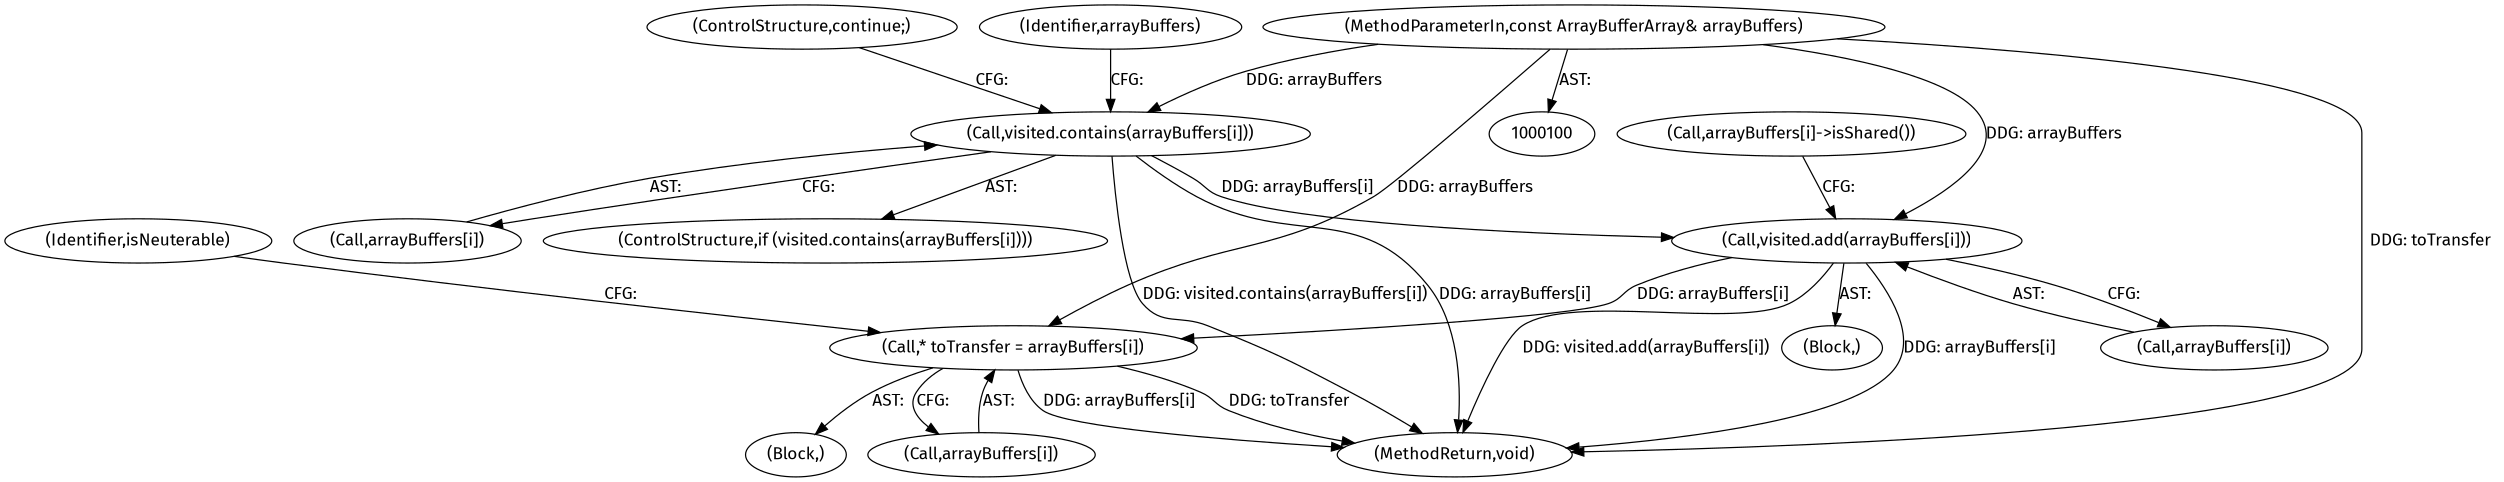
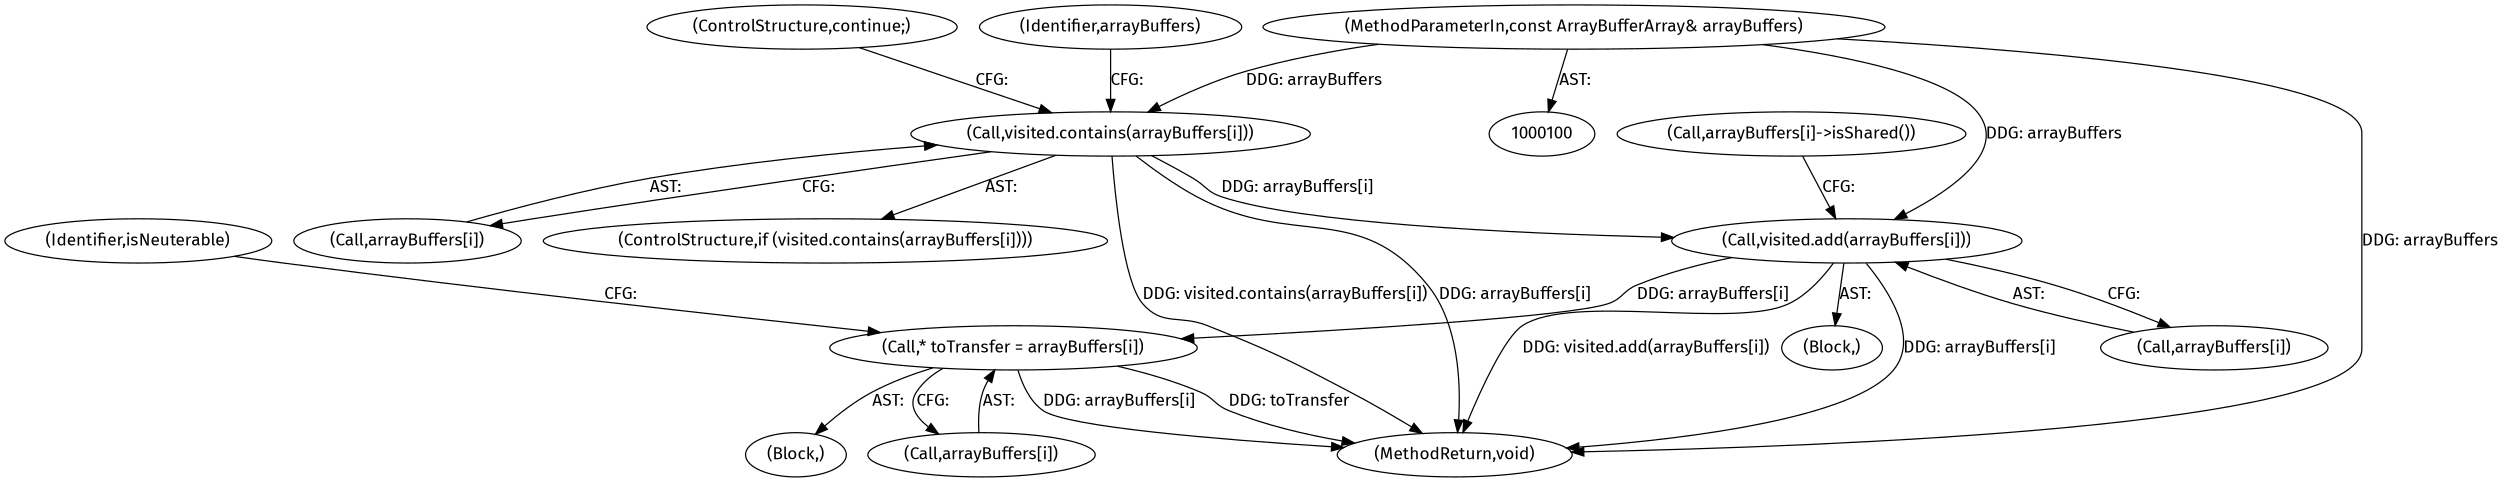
edge "(MethodParameterIn,const ArrayBufferArray& arrayBuffers)" -> "(Call,* toTransfer = arrayBuffers[i])": removed, label "DDG: arrayBuffers"
edge "(MethodParameterIn,const ArrayBufferArray& arrayBuffers)" -> "(MethodReturn,void)": label "DDG: toTransfer" -> "DDG: arrayBuffers"
